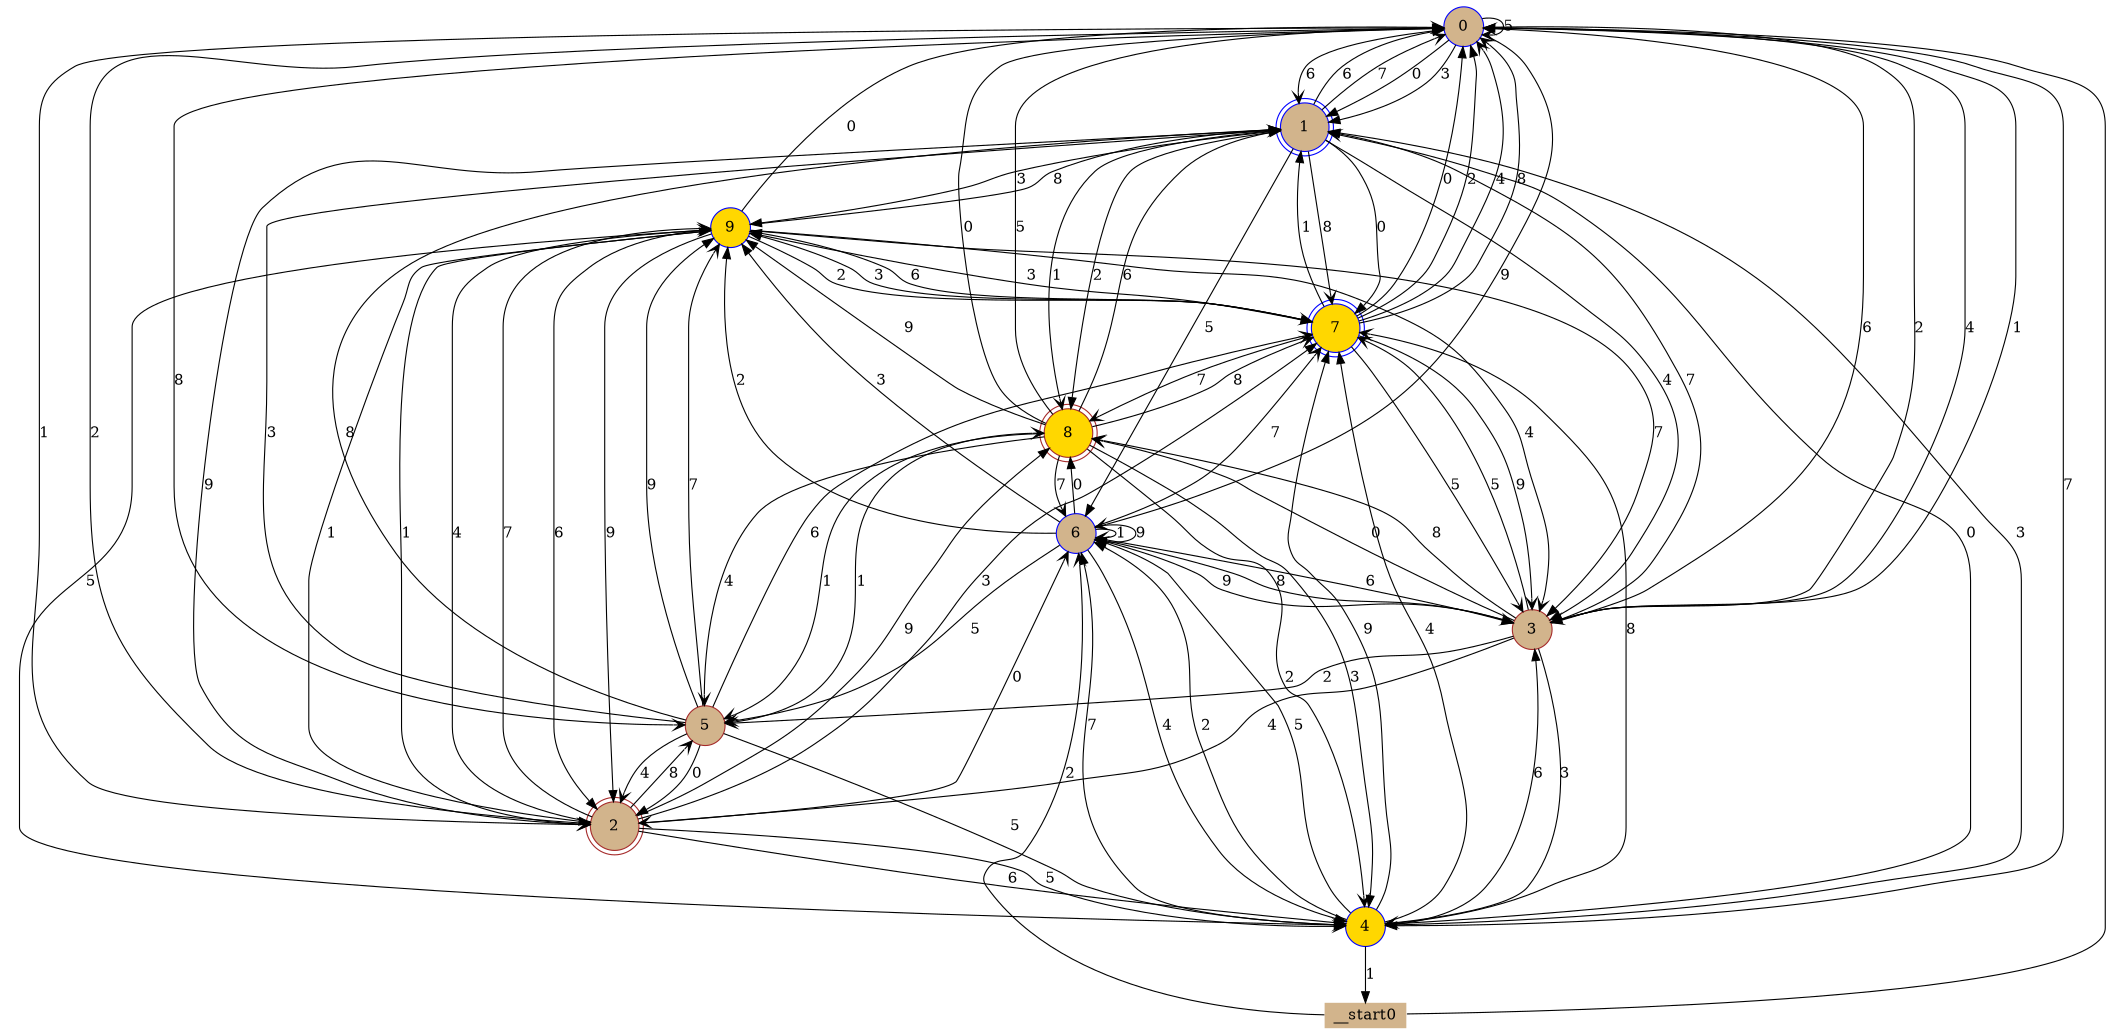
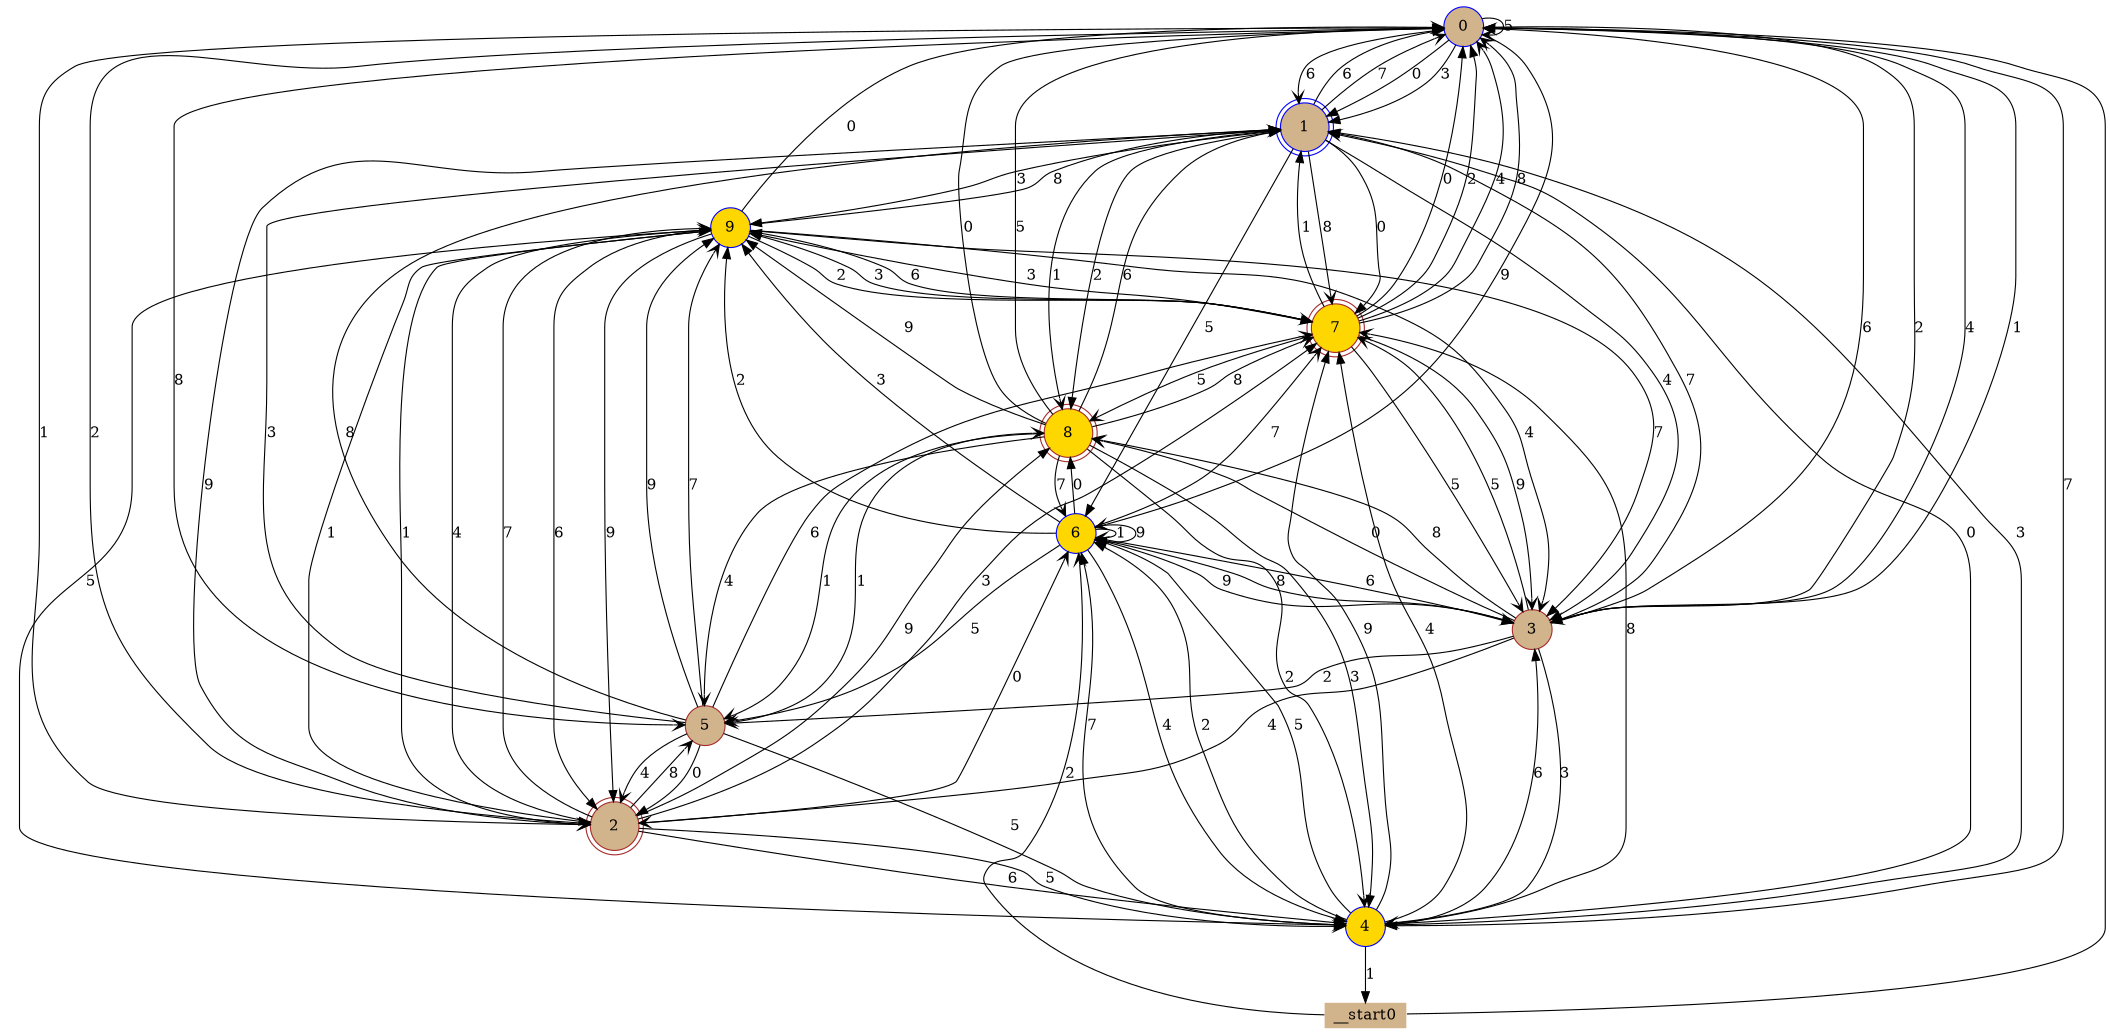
node "7": color blue -> brown
edge "7" -> "8": label "7" -> "5"
node "6": fillcolor tan -> gold
